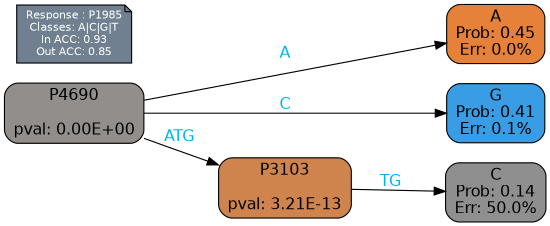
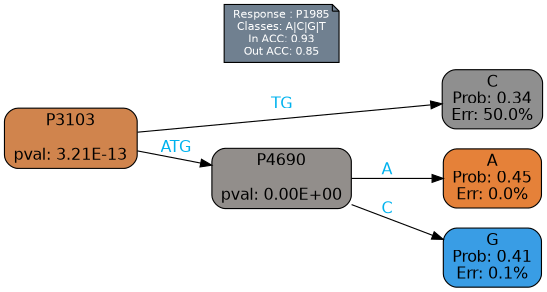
edge "P4690 pval: 0.00E+00" -> "P3103 pval: 3.21E-13": reversed
node "C Prob: 0.14 Err: 50.0%": label "C Prob: 0.14 Err: 50.0%" -> "C Prob: 0.34 Err: 50.0%"
